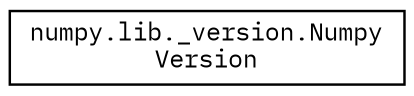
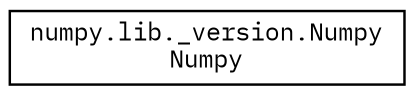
node "numpy.lib._version.Numpy Version": label "numpy.lib._version.Numpy Version" -> "numpy.lib._version.Numpy Numpy"
